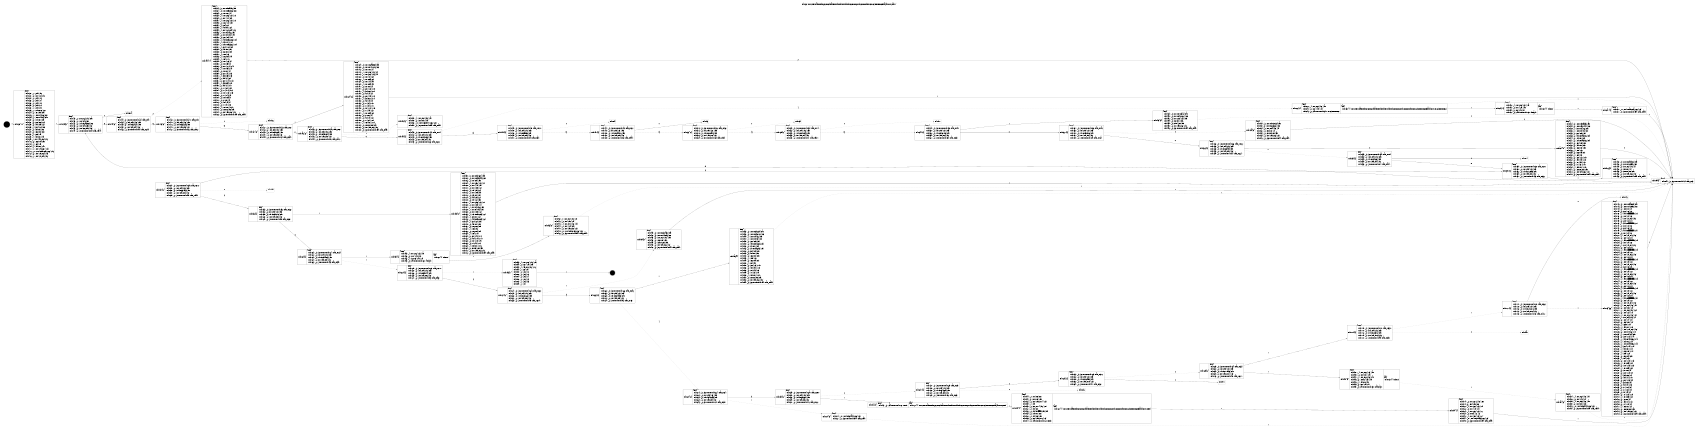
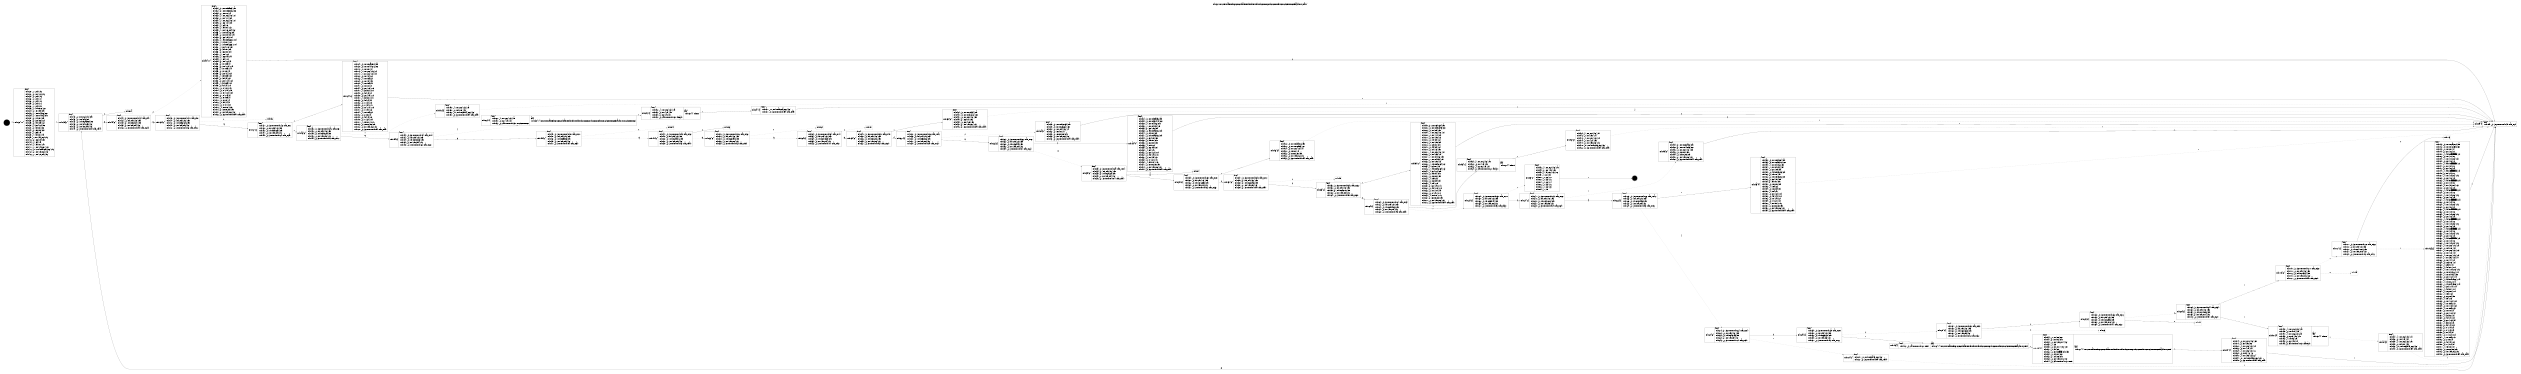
edge "0x401c8c [12]" -> "0x401e99 [5]": now "0x401ddc [25]" -> "0x401e99 [5]"
edge "0x4015d7 [28]" -> "0x4015bb [28]": reversed
